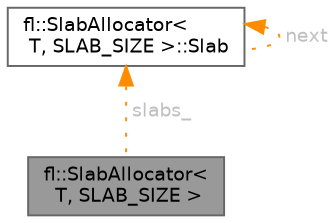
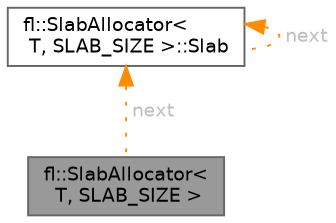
edge "fl::SlabAllocator< T, SLAB_SIZE >" -> "fl::SlabAllocator< T, SLAB_SIZE >::Slab": label " slabs_" -> " next"
